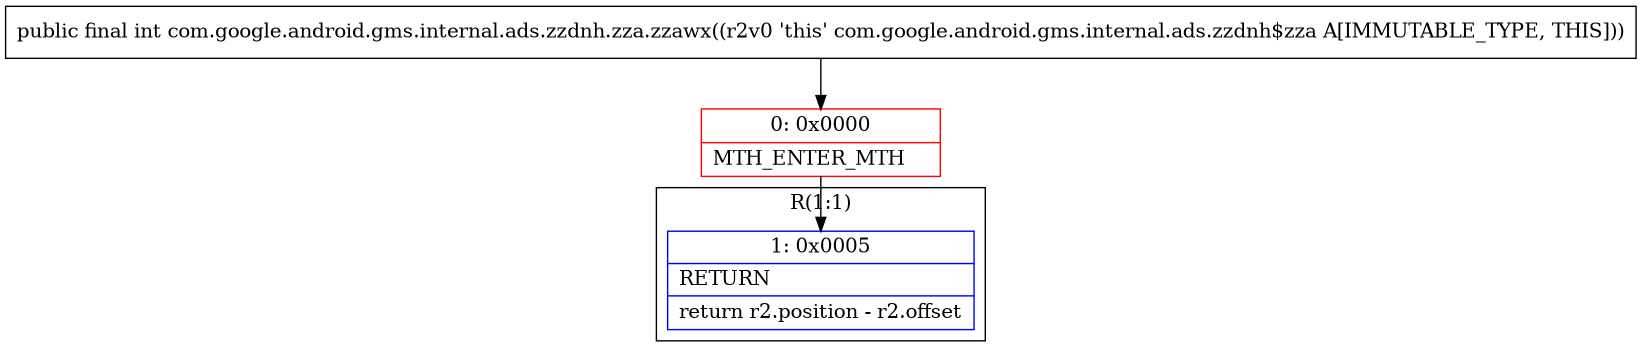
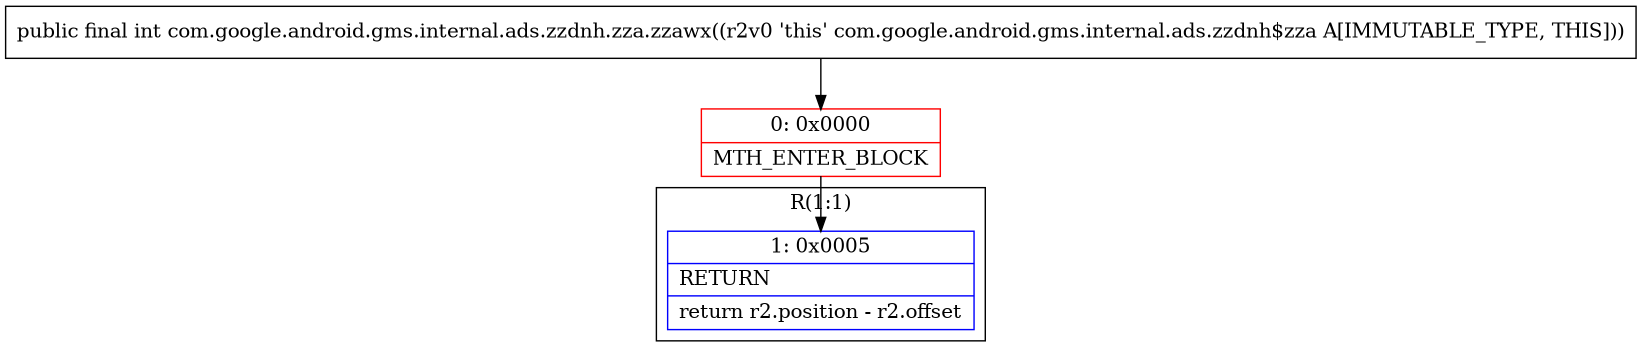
node "0: 0x0000": text "MTH_ENTER_MTH" -> "MTH_ENTER_BLOCK"
